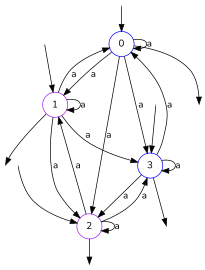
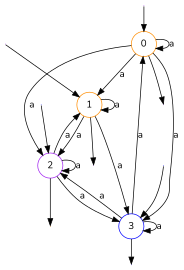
node "0": color blue -> darkorange
edge "1" -> "0": removed, label "a"
node "1": color purple -> darkorange
